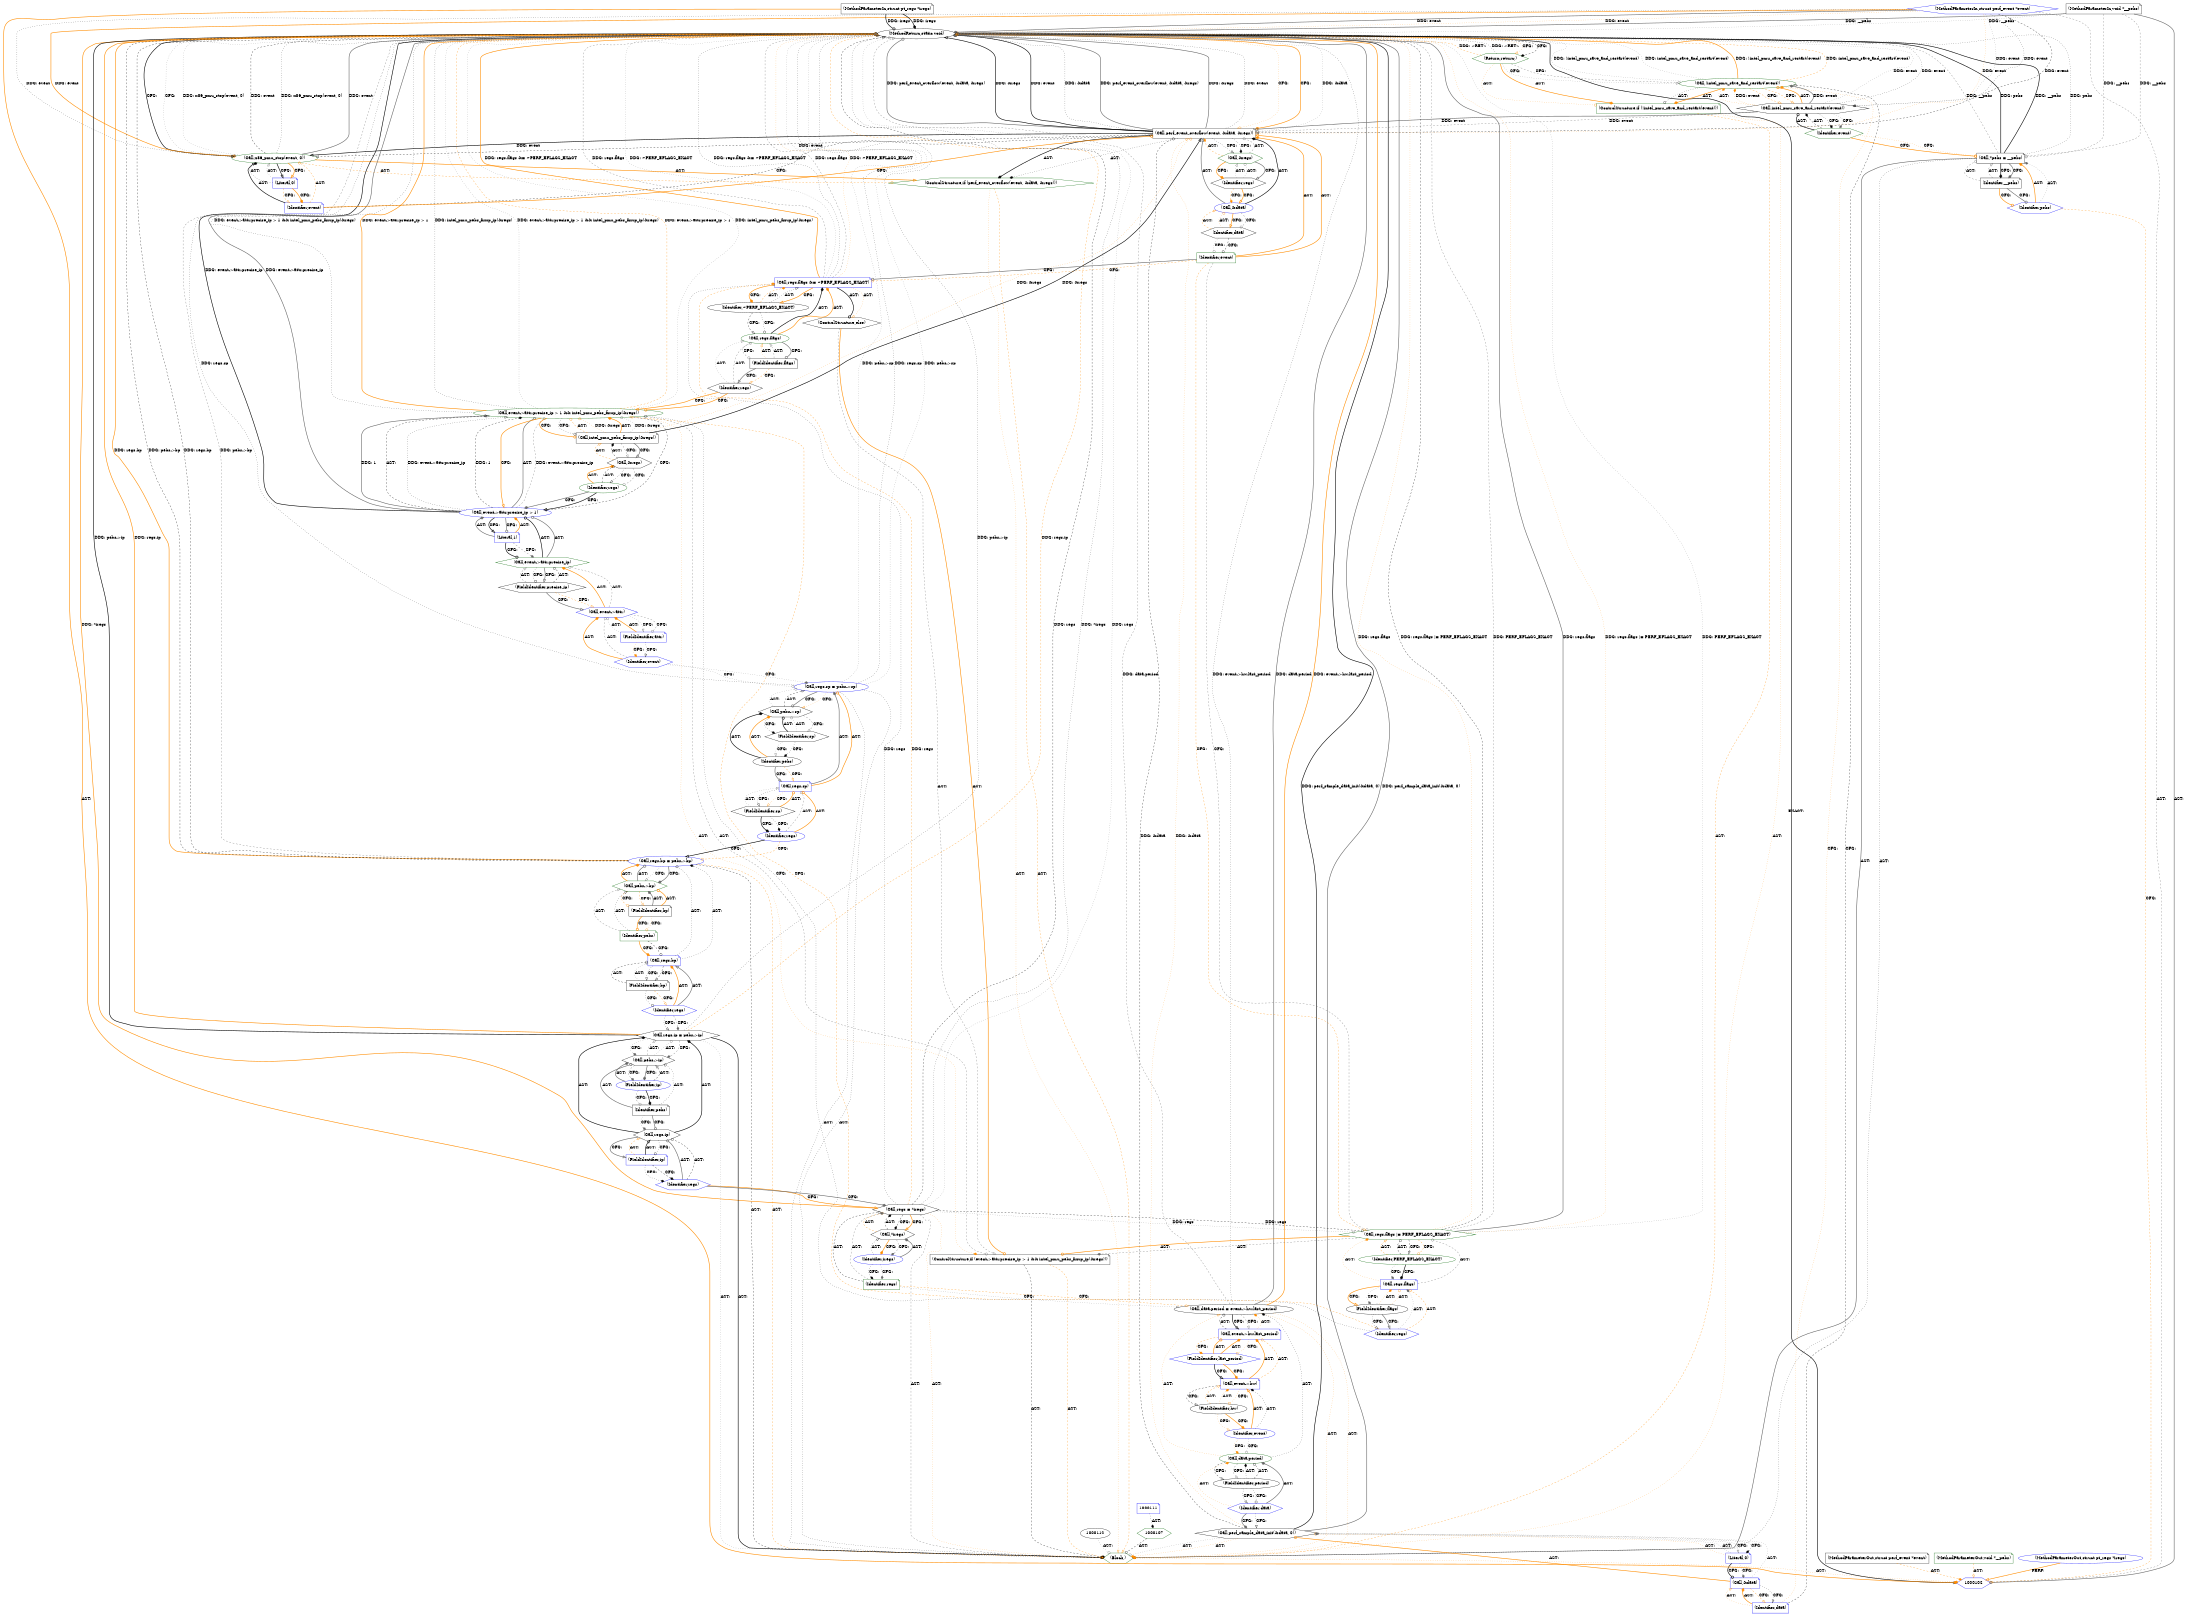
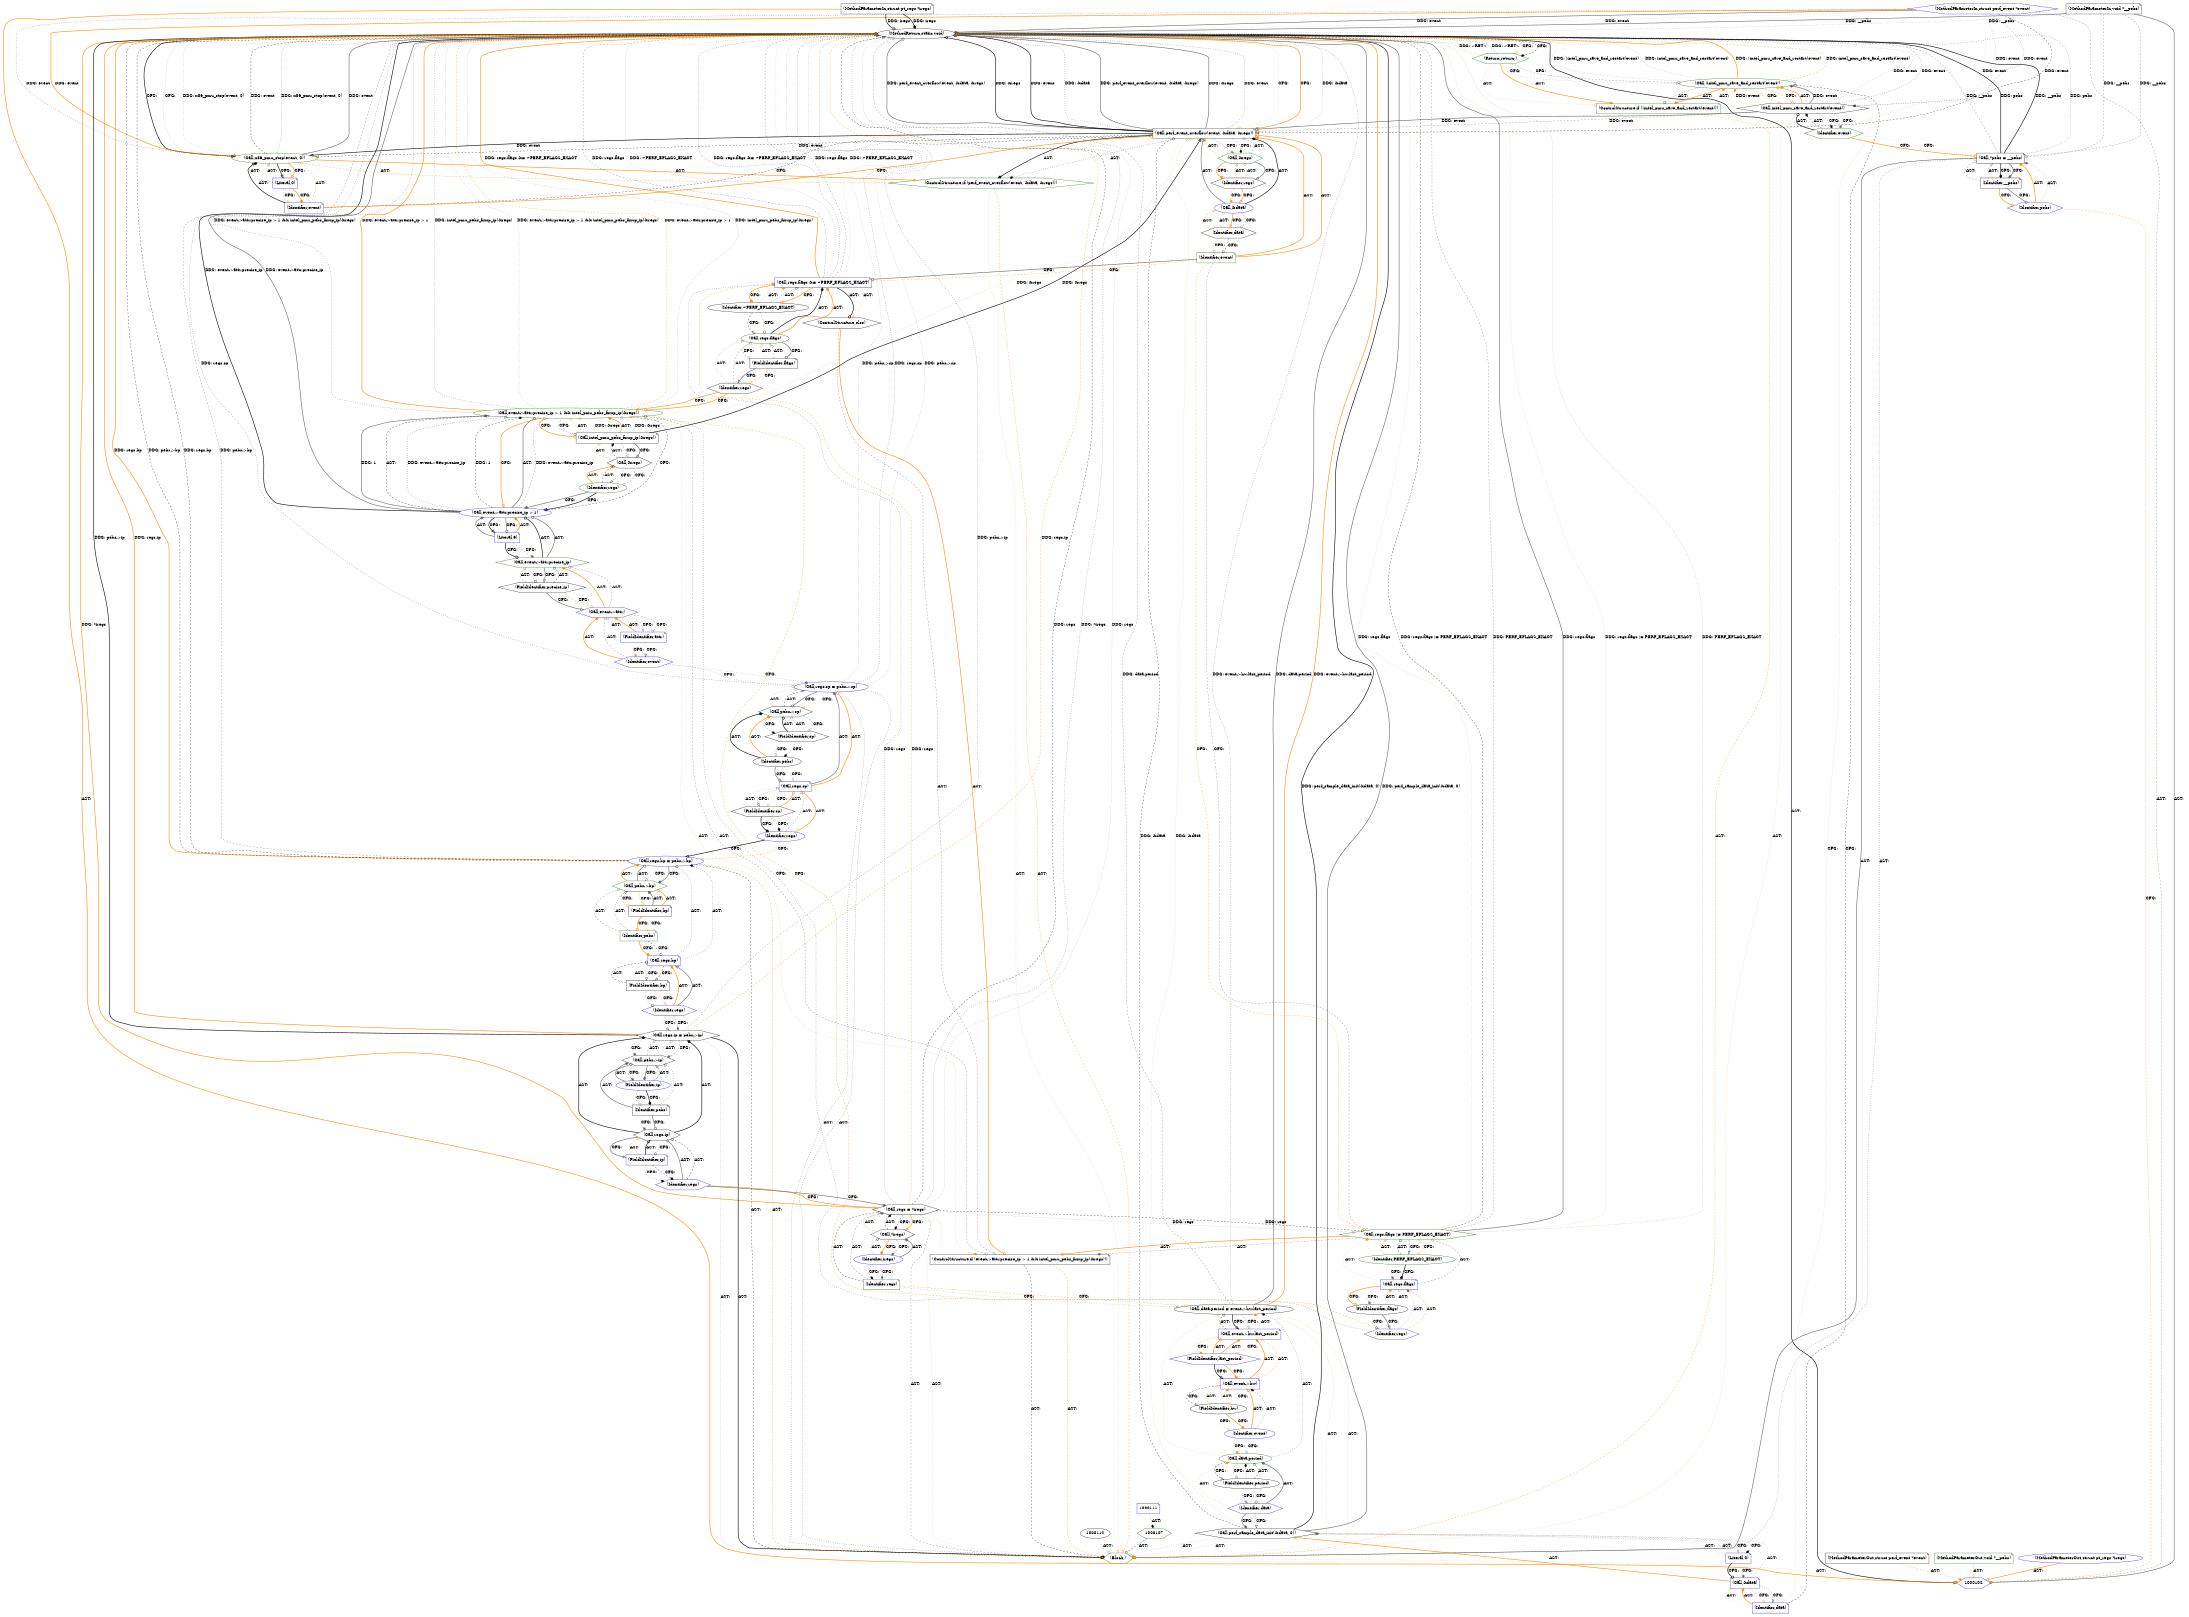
node "(Literal,1)": label "(Literal,1)" -> "(Literal,6)"
edge "(MethodReturn,static void)" -> "1000102": label "EXACT: " -> "AST: "
edge "(MethodParameterOut,struct pt_regs *iregs)" -> "1000102": label "PERF: " -> "AST: "
